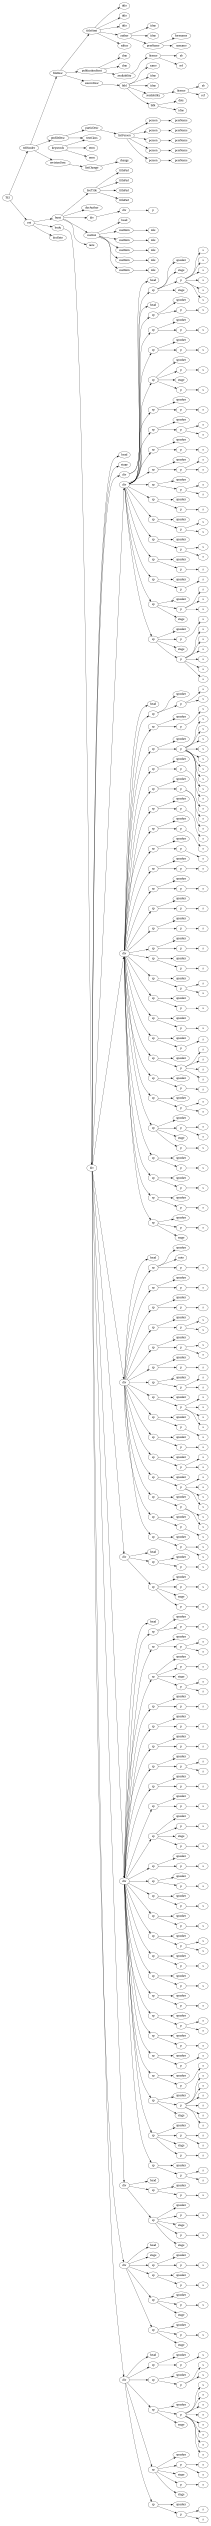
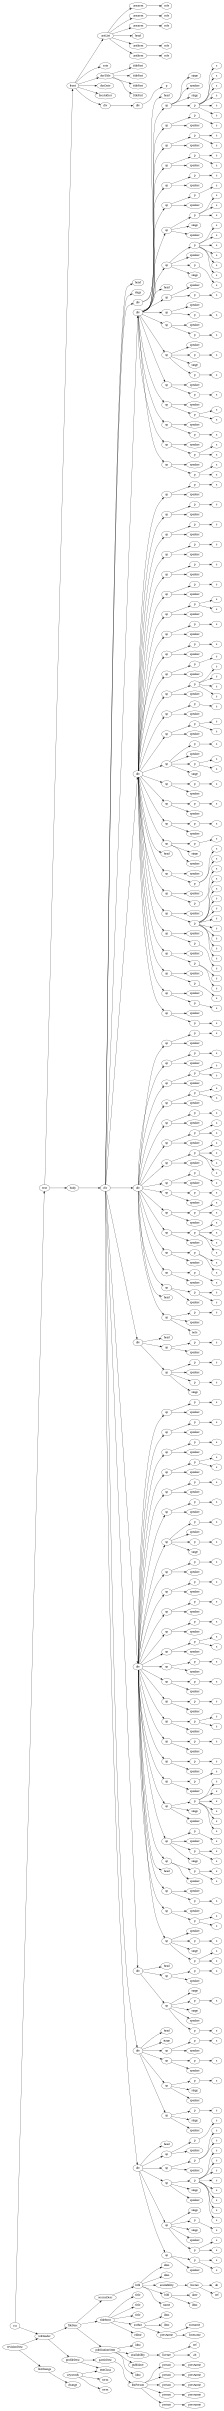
edge "teiHeader" -> "revisionDesc": reversed
edge "text" -> "docDate": now "front" -> "docDate"
node "publisher": added
